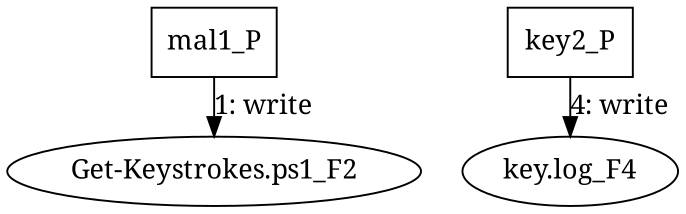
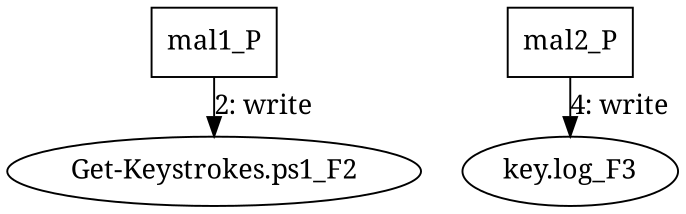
node "key2_P": label "key2_P" -> "mal2_P"
edge "mal1_P" -> "Get-Keystrokes.ps1_F2": label "1: write" -> "2: write"
node "key.log_F4": label "key.log_F4" -> "key.log_F3"
